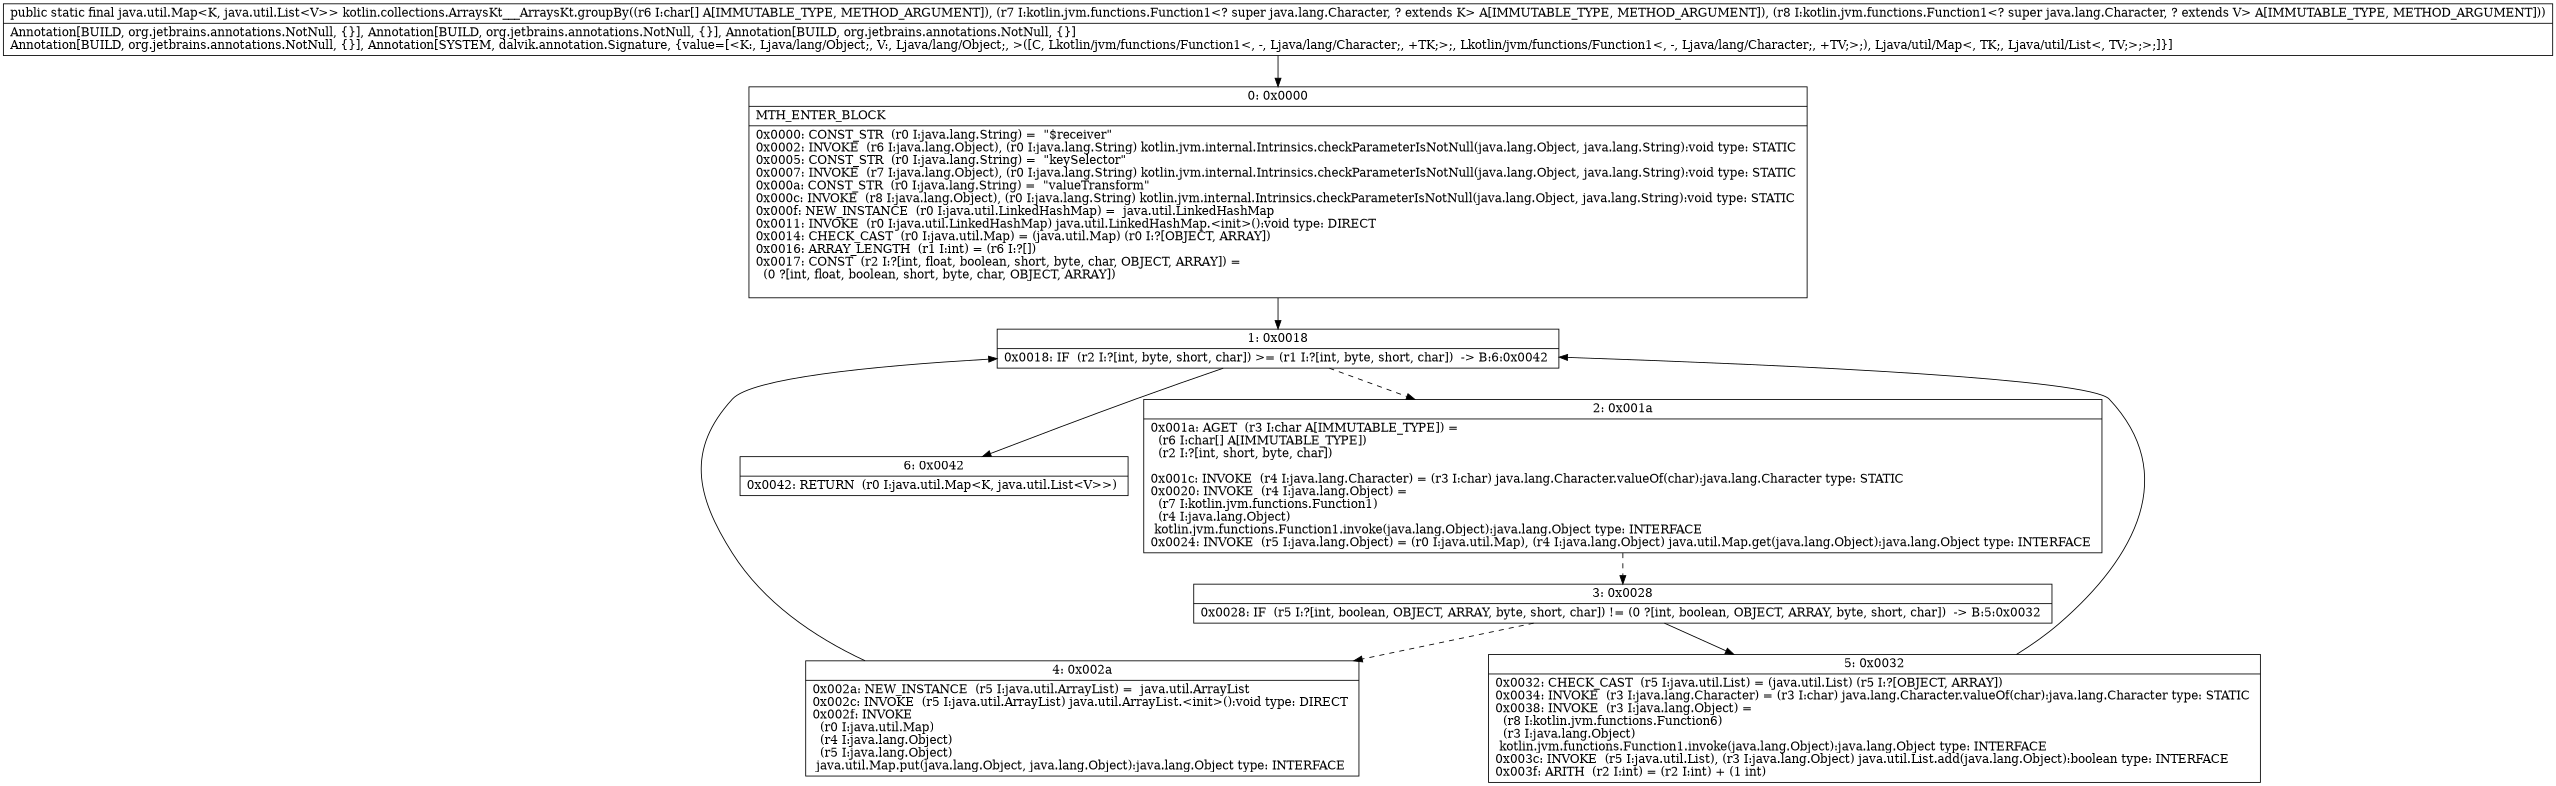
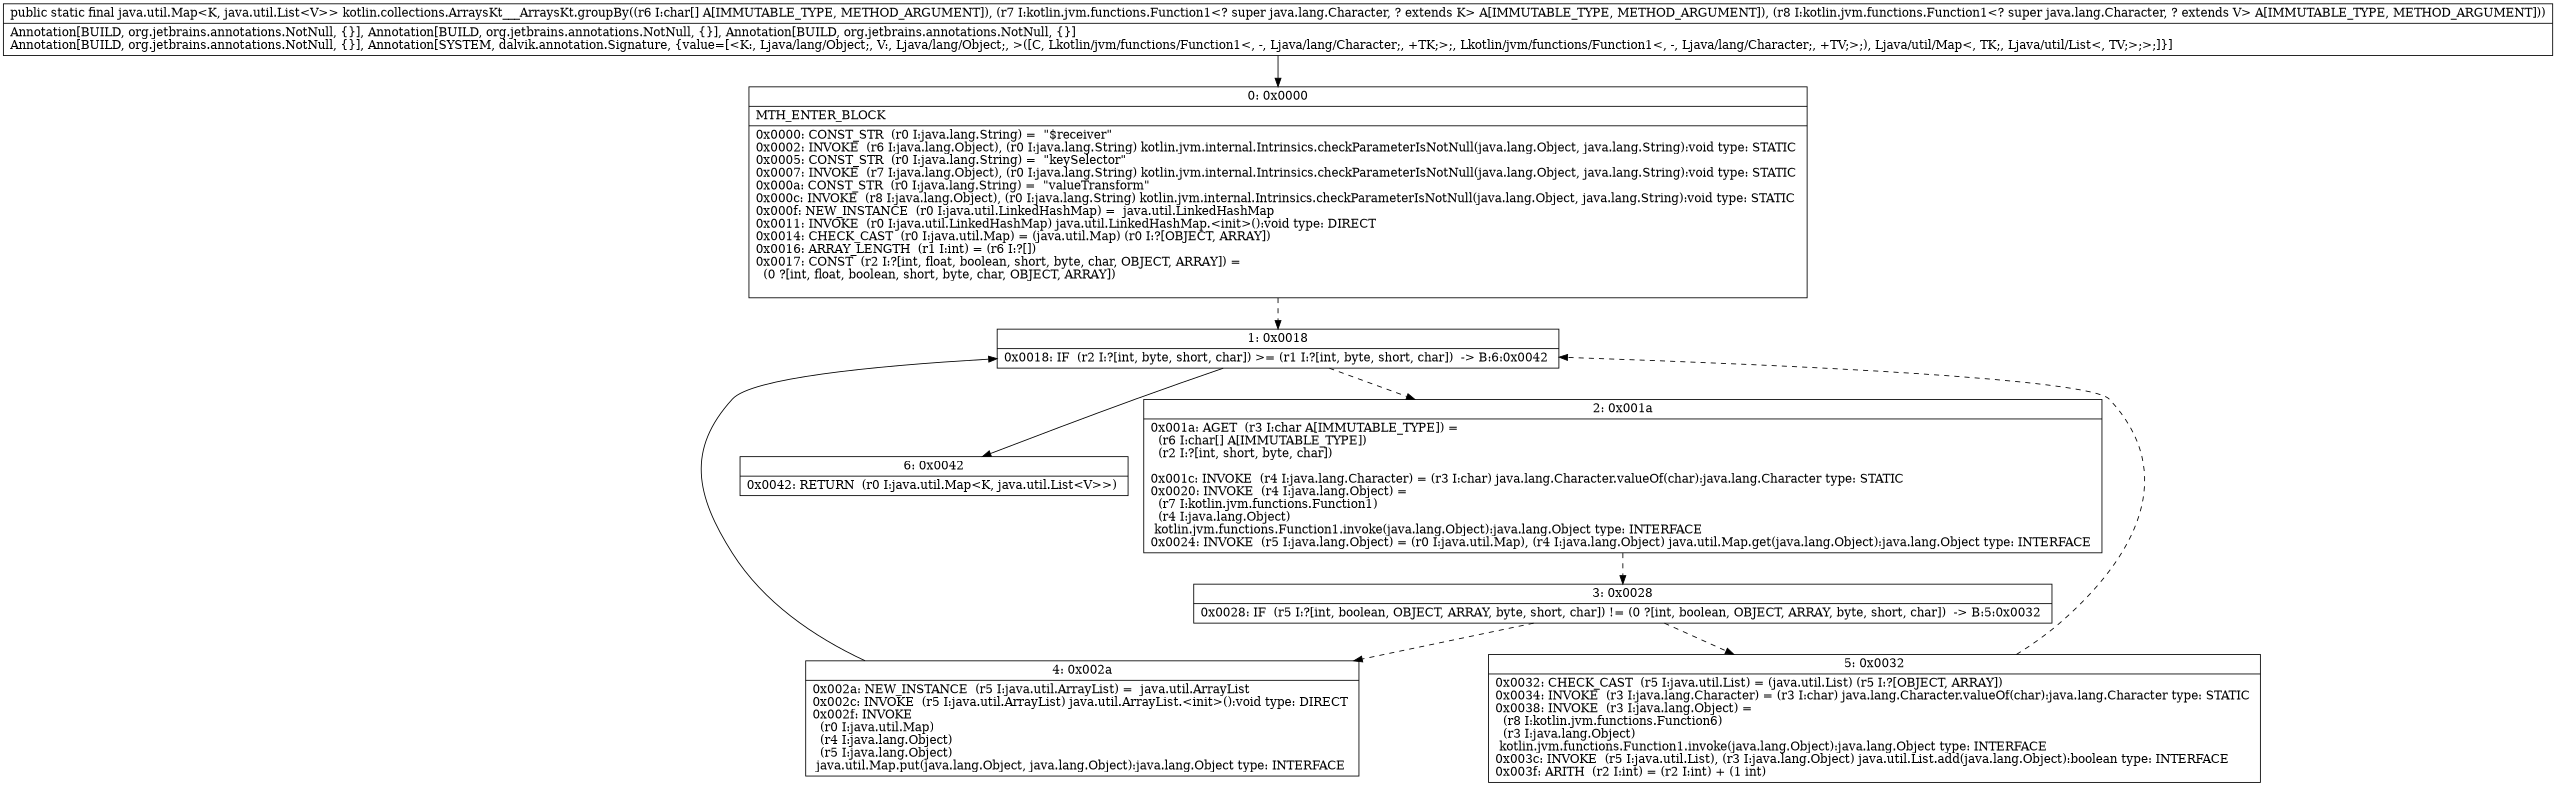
edge "0: 0x0000" -> "1: 0x0018": style solid -> dashed
edge "5: 0x0032" -> "1: 0x0018": style solid -> dashed
edge "3: 0x0028" -> "5: 0x0032": style solid -> dashed
